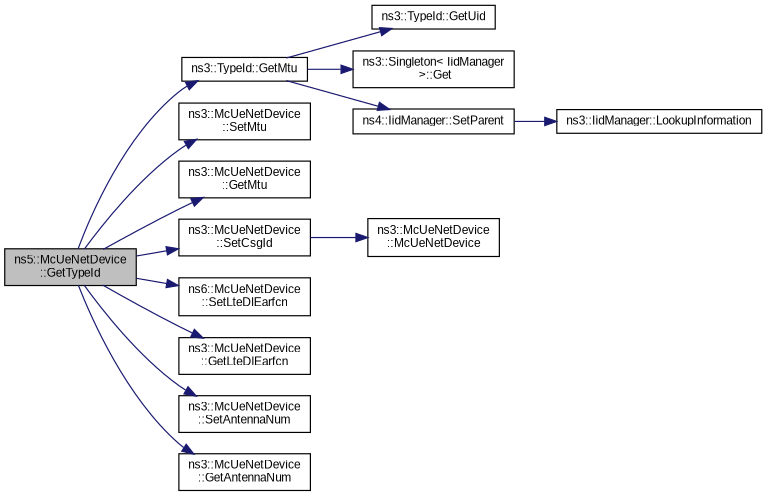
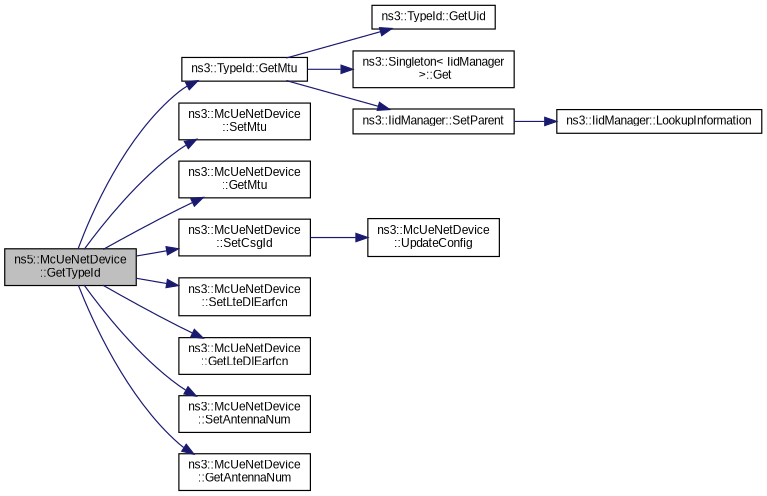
node "ns4::IidManager::SetParent": label "ns4::IidManager::SetParent" -> "ns3::IidManager::SetParent"
node "ns3::McUeNetDevice ::McUeNetDevice": label "ns3::McUeNetDevice ::McUeNetDevice" -> "ns3::McUeNetDevice ::UpdateConfig"
node "ns6::McUeNetDevice ::SetLteDlEarfcn": label "ns6::McUeNetDevice ::SetLteDlEarfcn" -> "ns3::McUeNetDevice ::SetLteDlEarfcn"
